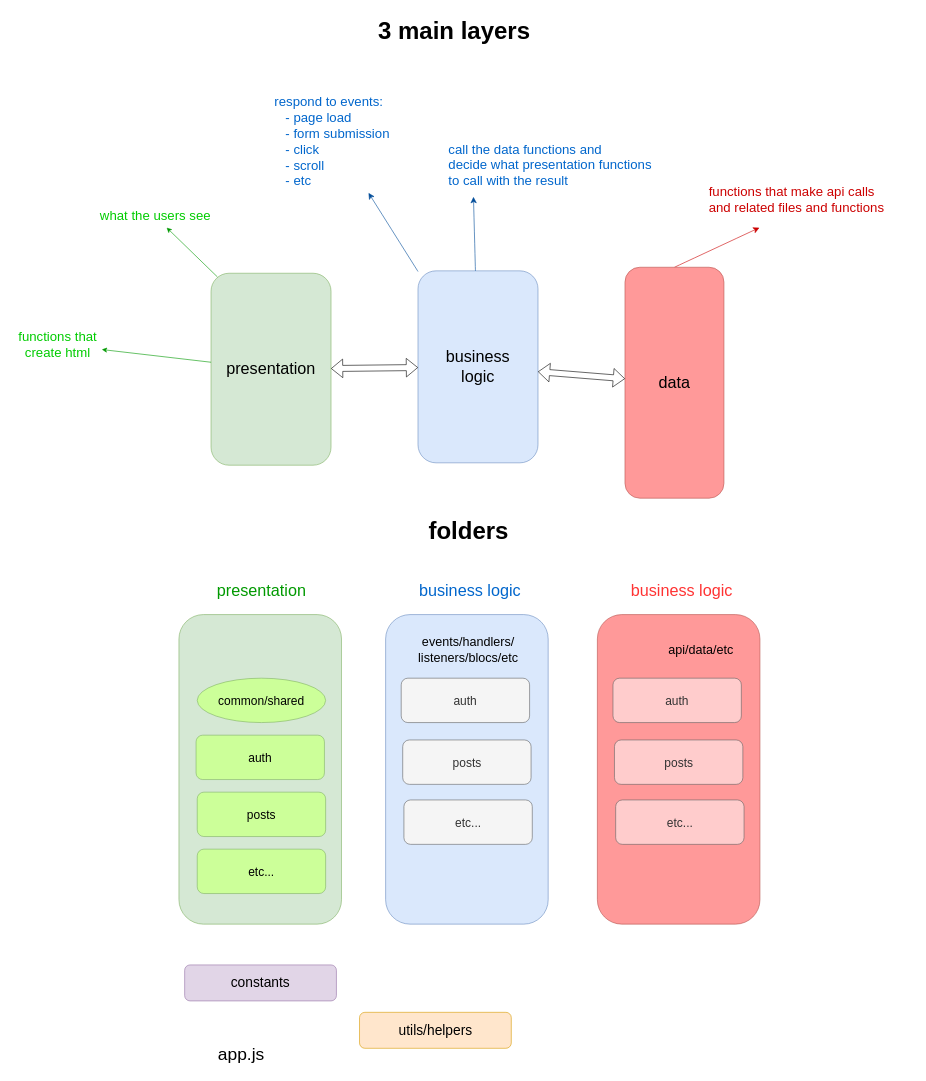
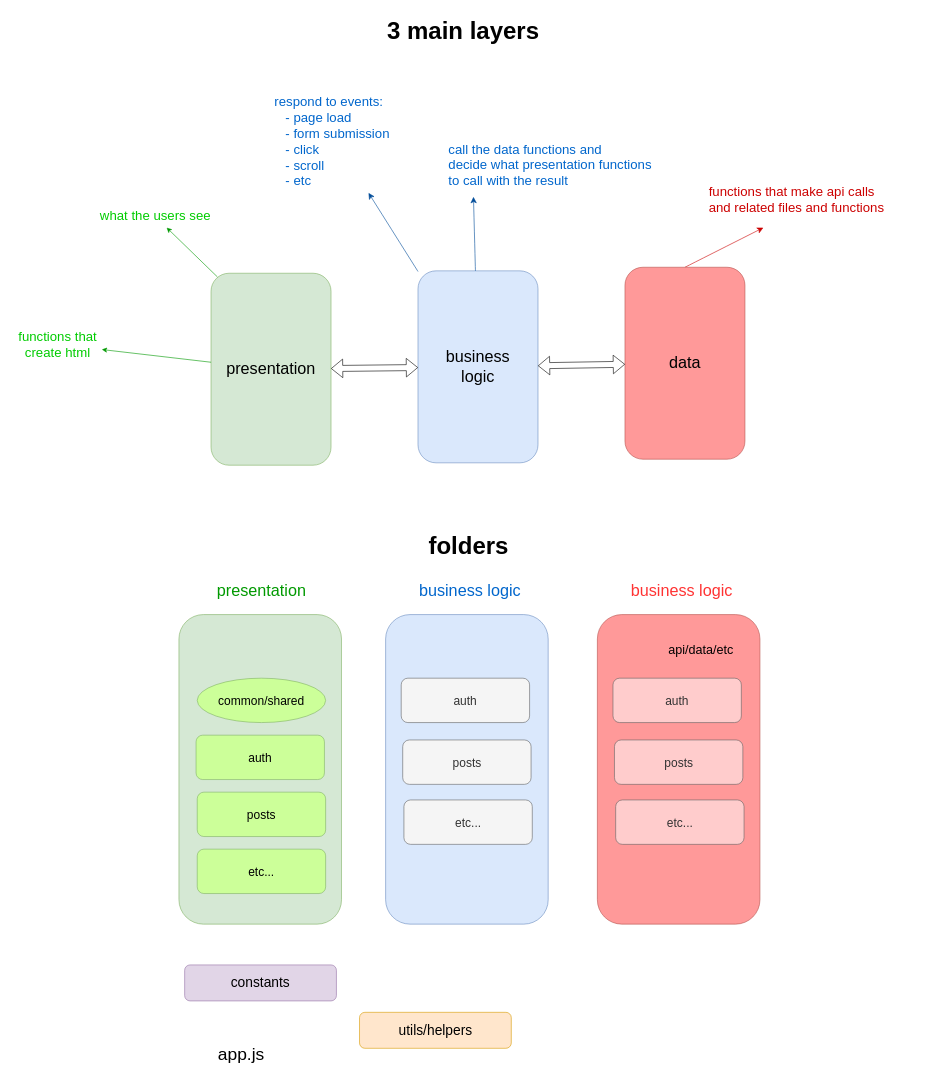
node "3 main layers": moved (454, 30) -> (463, 30)
node "data": size 99x231 -> 120x192
node "folders": moved (468, 531) -> (468, 546)
node "events/handlers/ listeners/blocs/etc": removed
